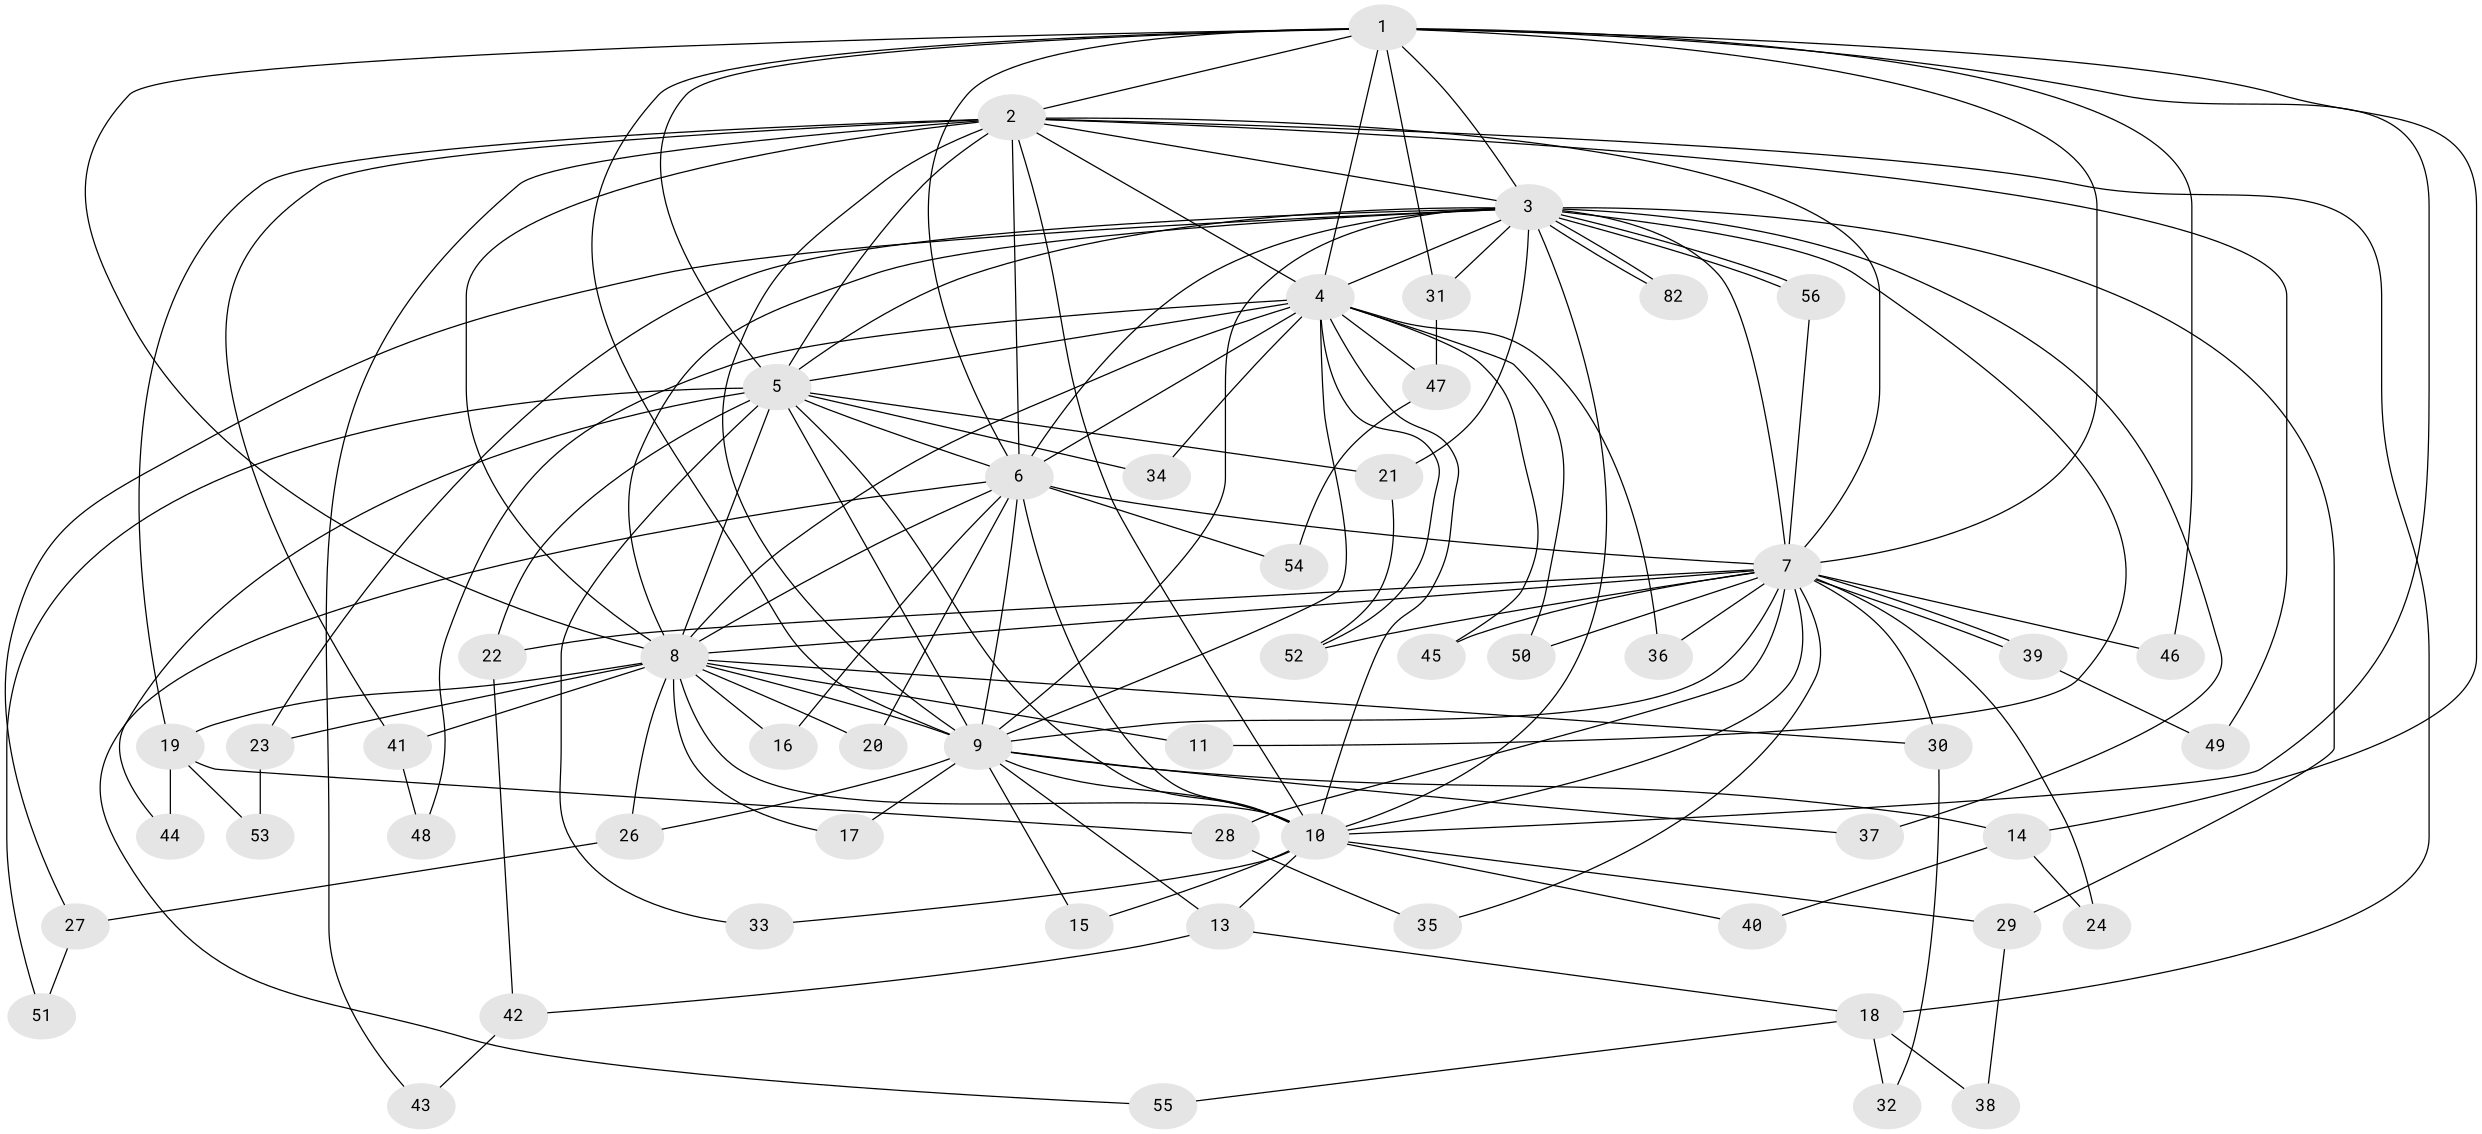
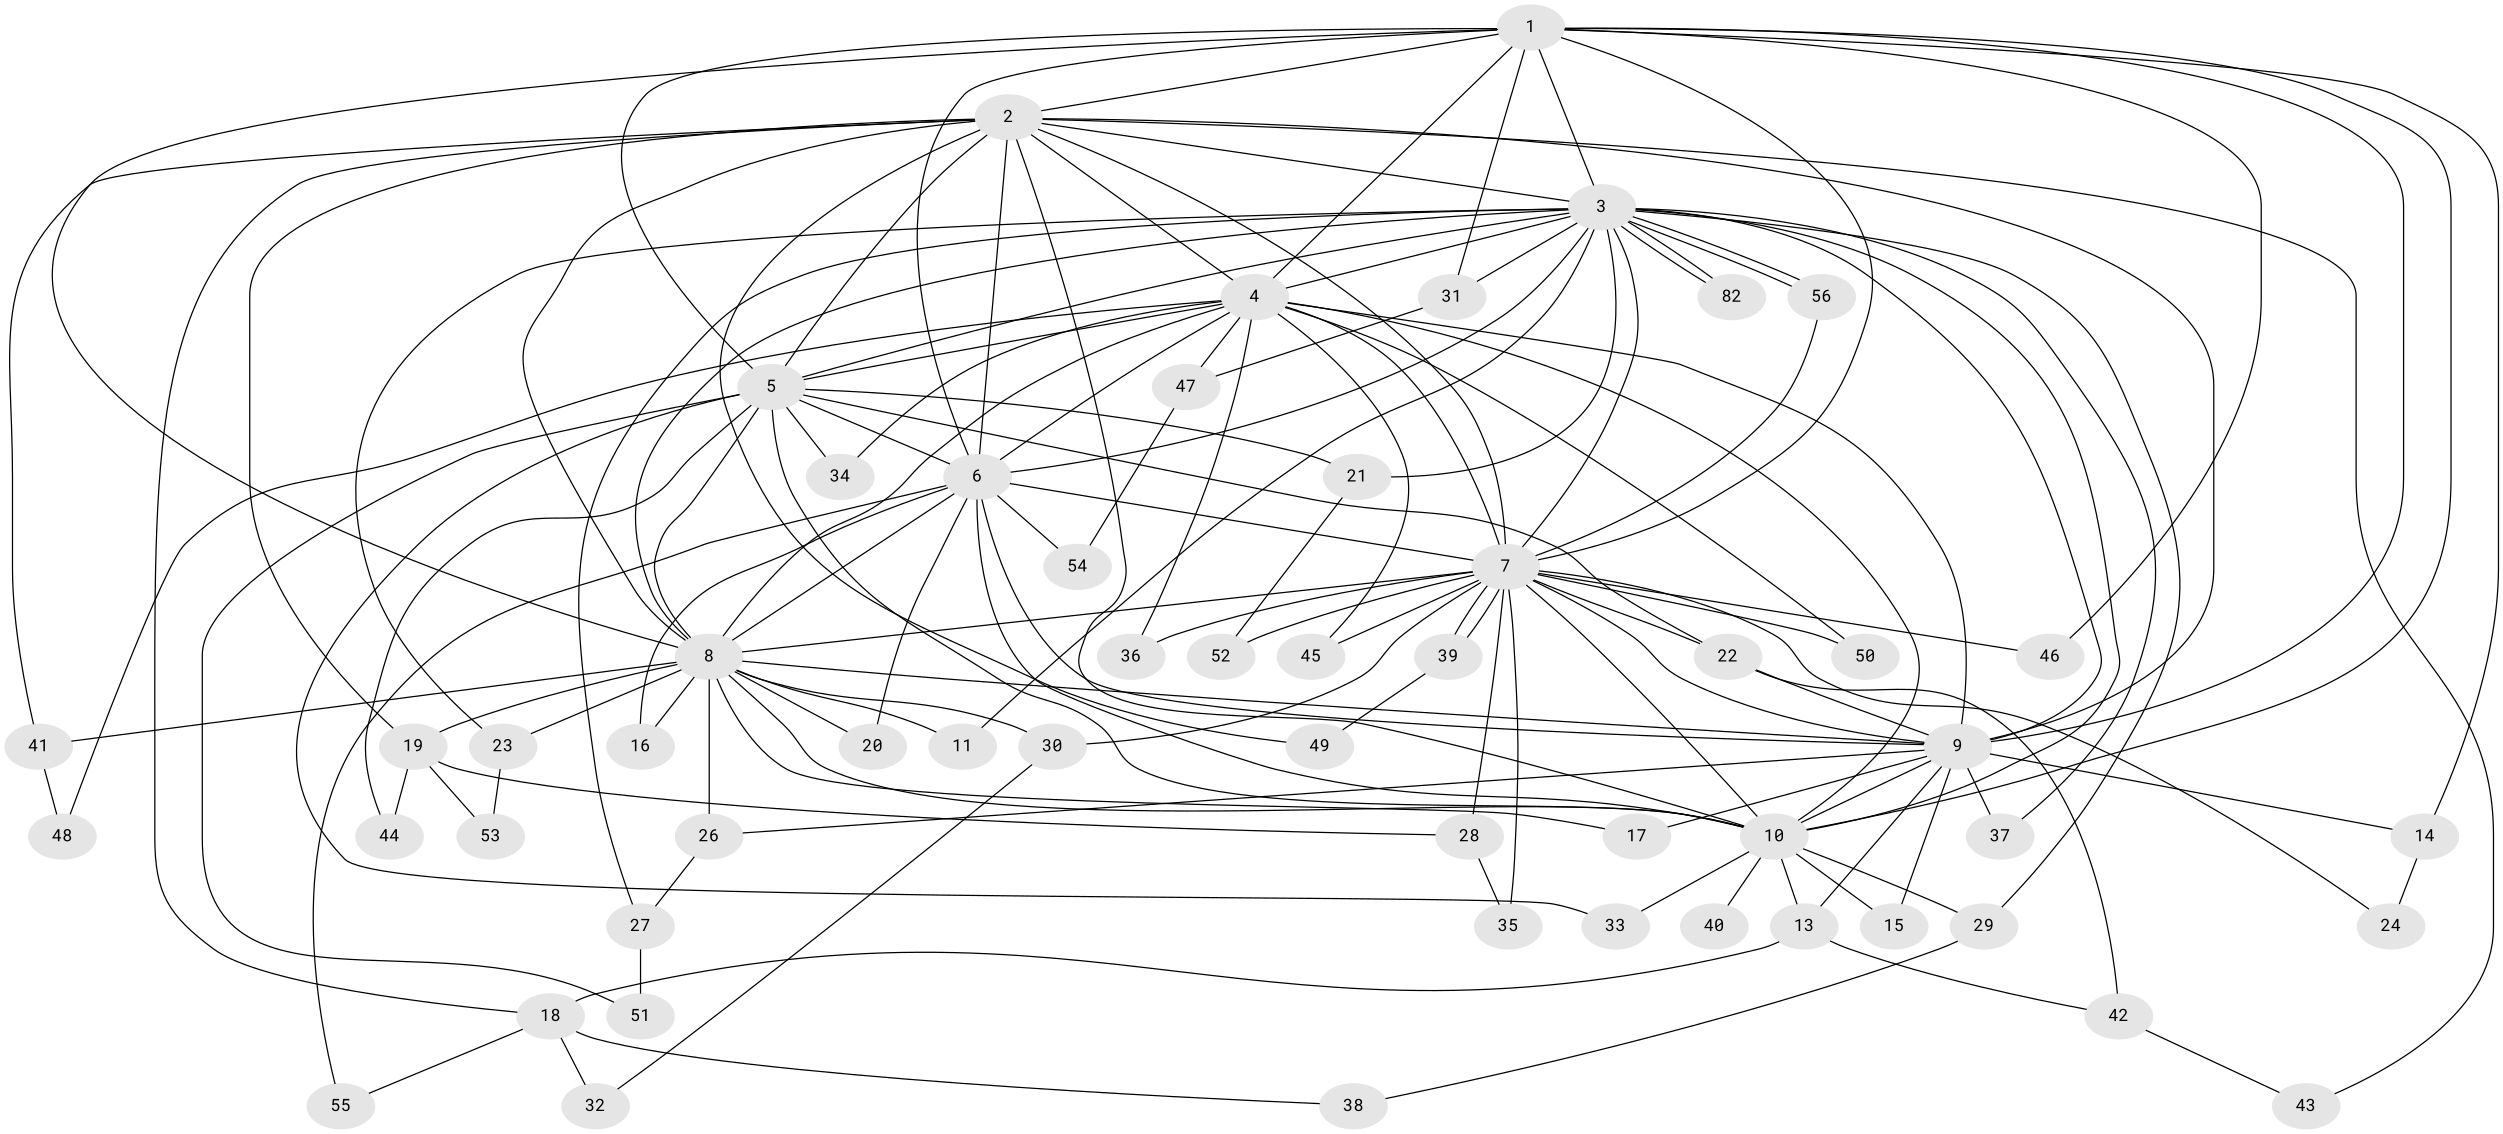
edge "4" -- "52": now "4" -- "7"
edge "5" -- "9": now "22" -- "9"
edge "14" -- "40": removed
